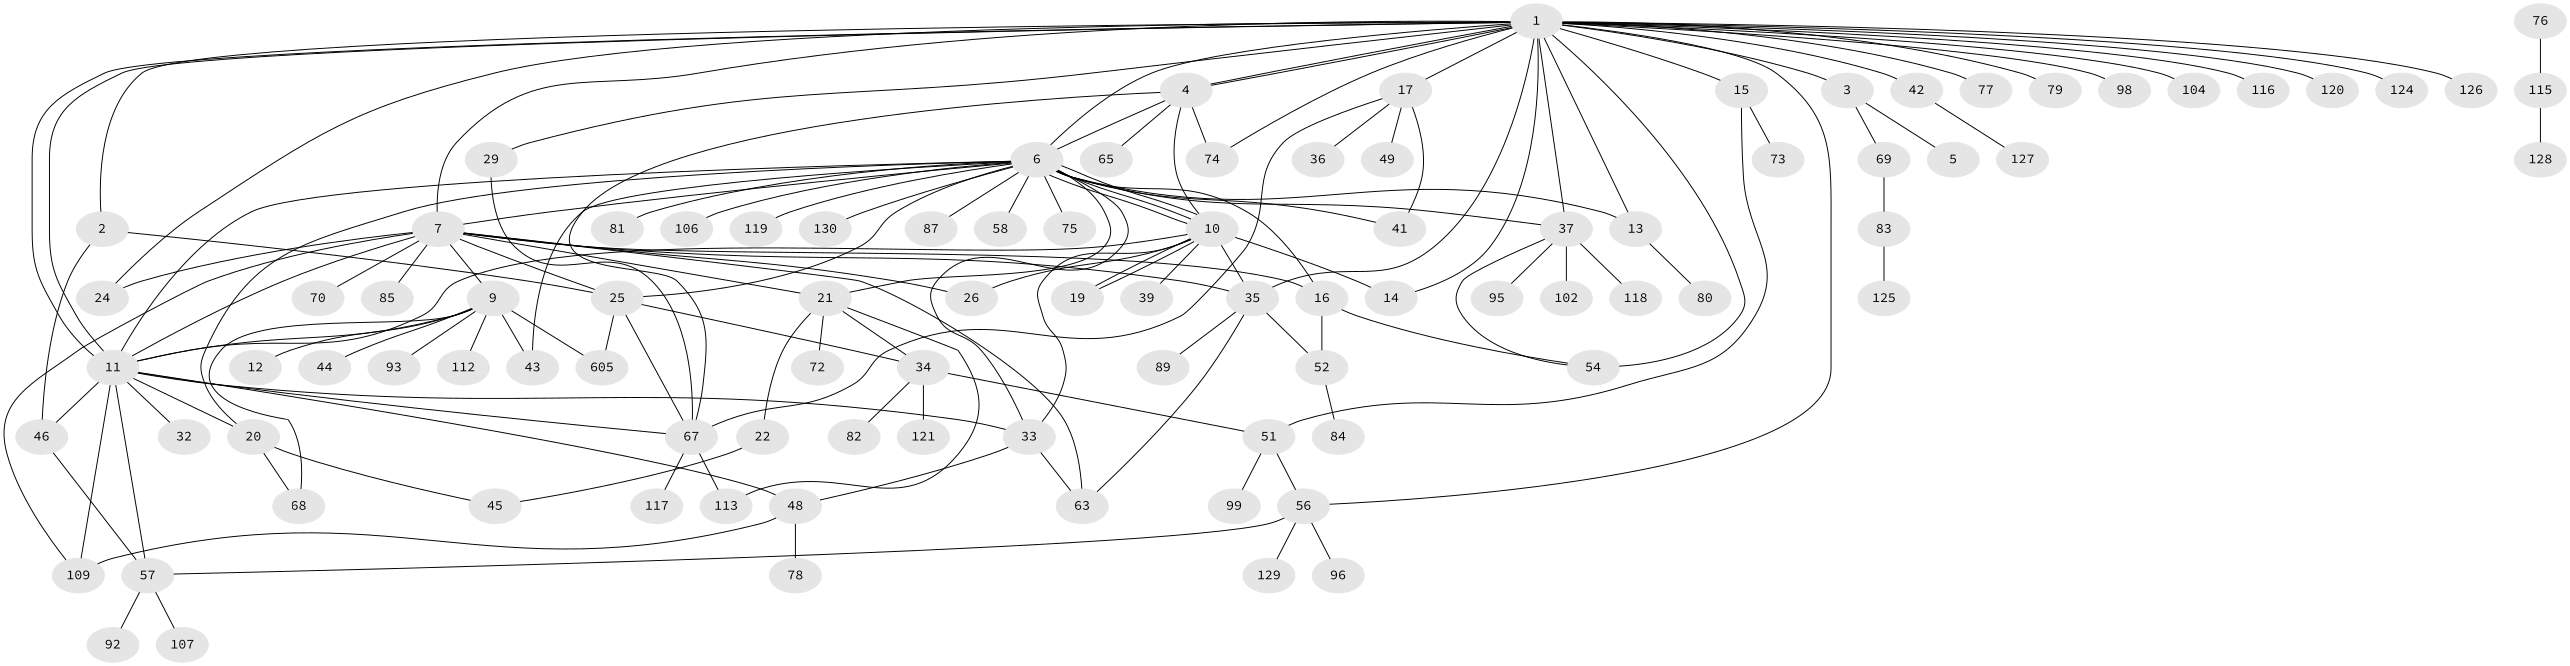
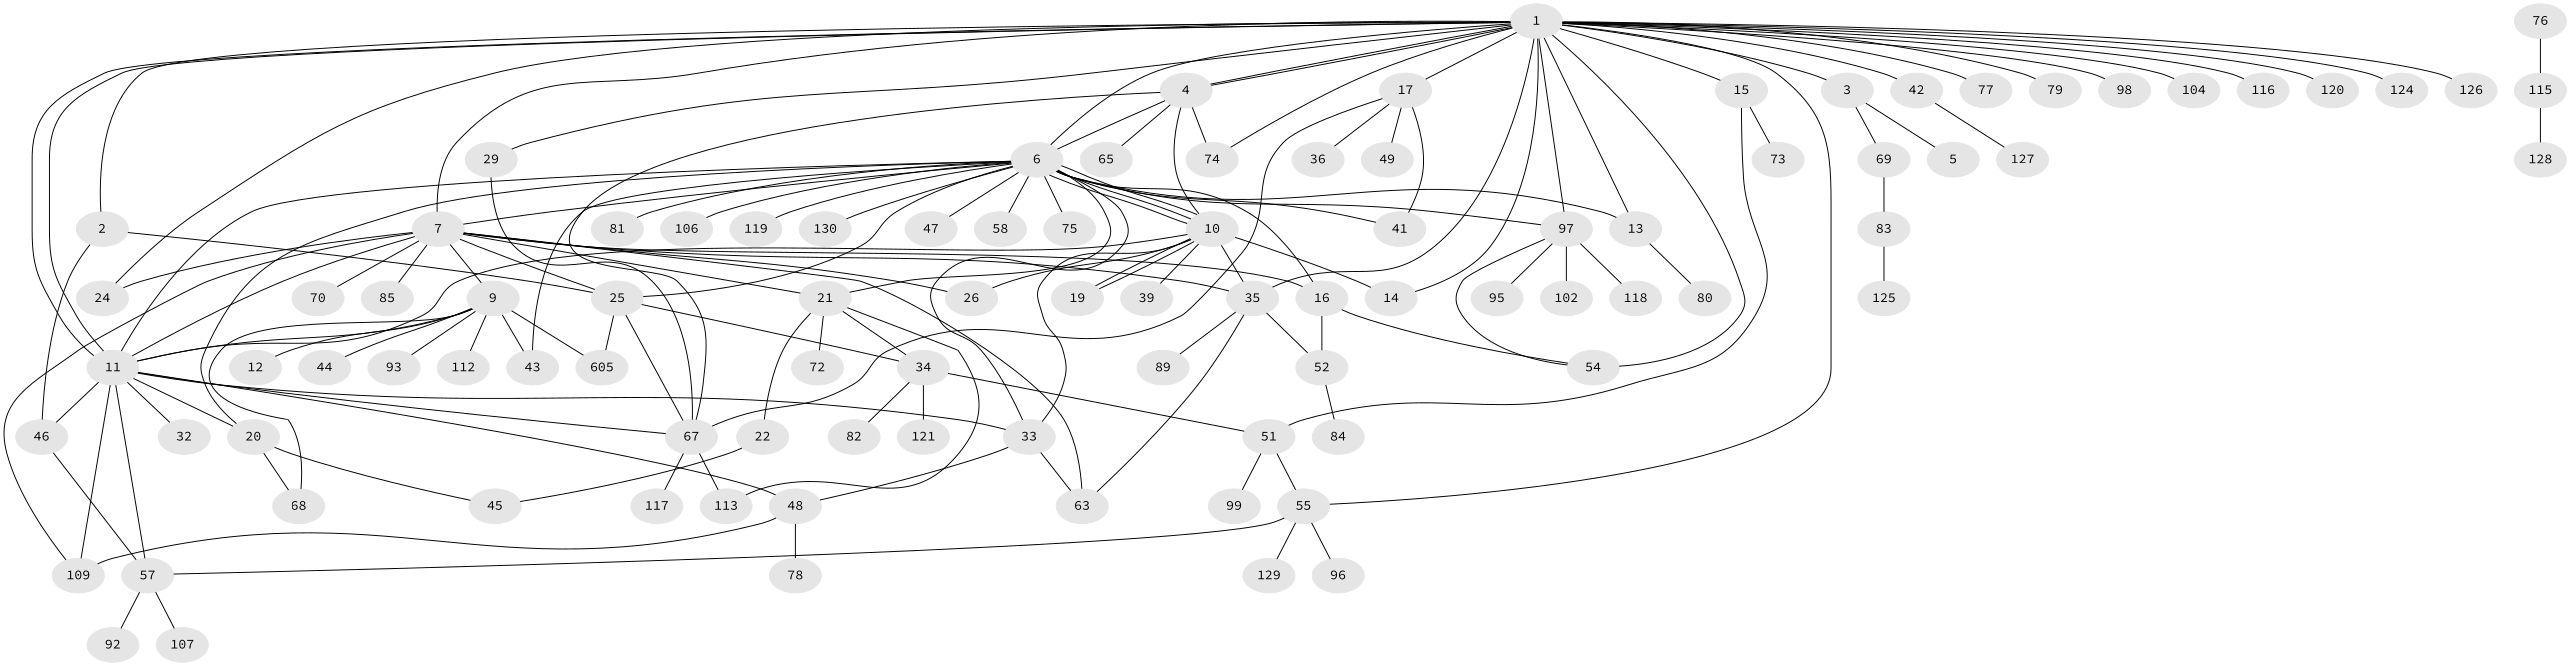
node "87": label "87" -> "47"
node "37": label "37" -> "97"
node "56": label "56" -> "55"
